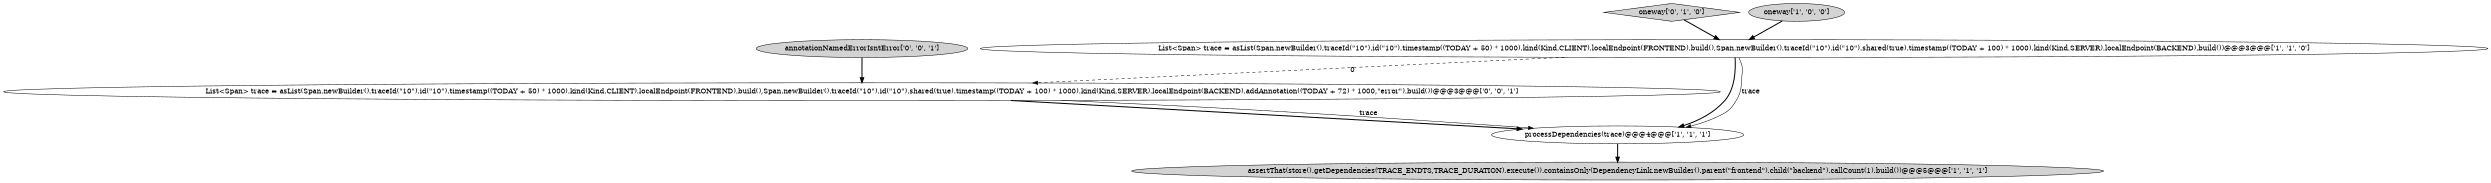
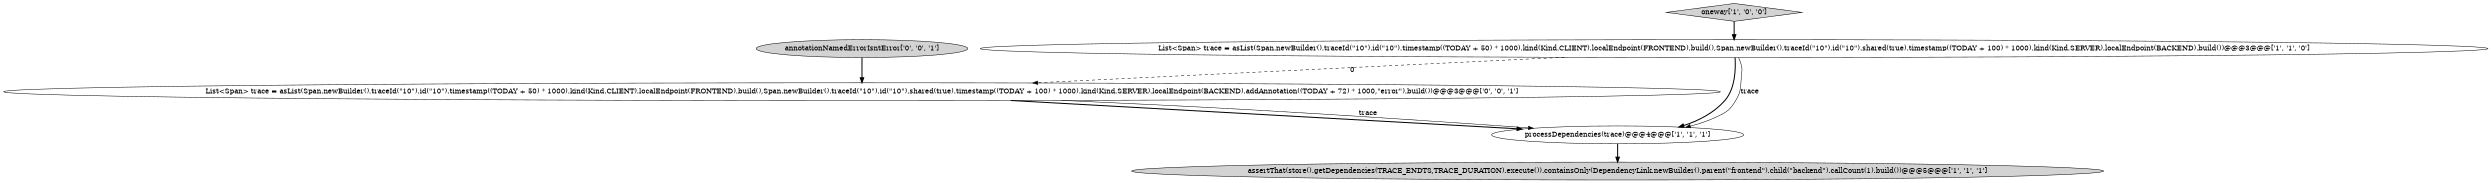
node "oneway['0', '1', '0']": removed
node "oneway['1', '0', '0']": shape ellipse -> diamond
